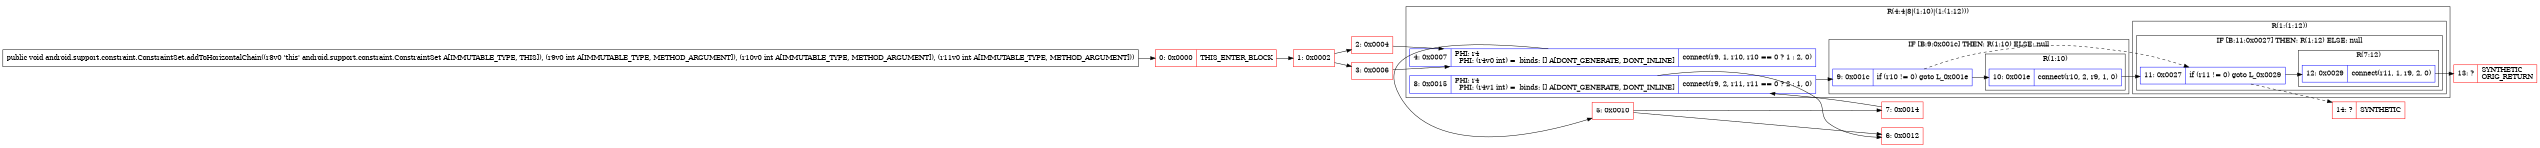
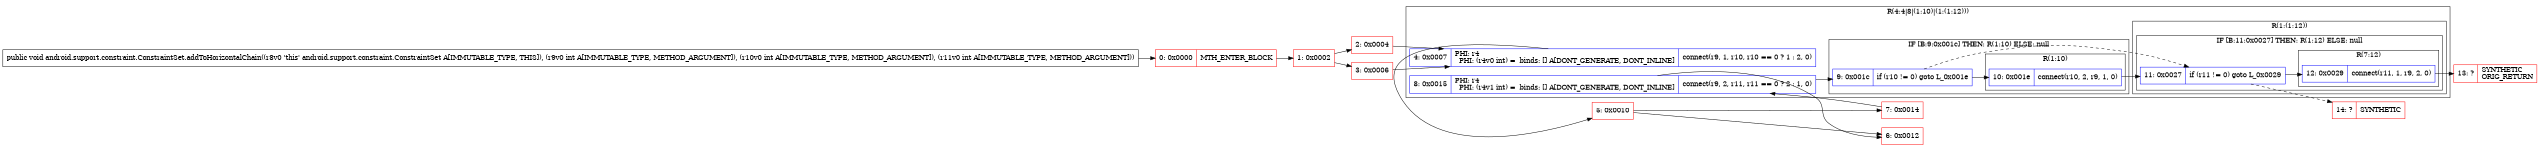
node "0: 0x0000": text "THIS_ENTER_BLOCK" -> "MTH_ENTER_BLOCK"
